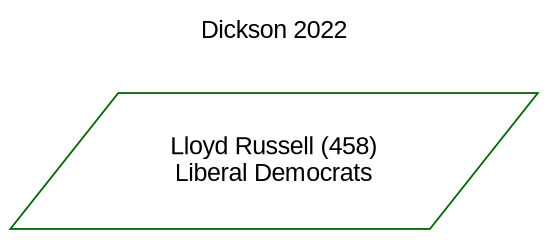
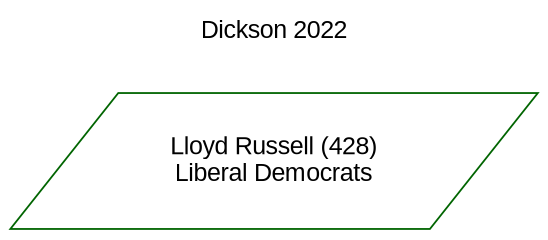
node "Lloyd Russell (458) Liberal Democrats": label "Lloyd Russell (458) Liberal Democrats" -> "Lloyd Russell (428) Liberal Democrats"
